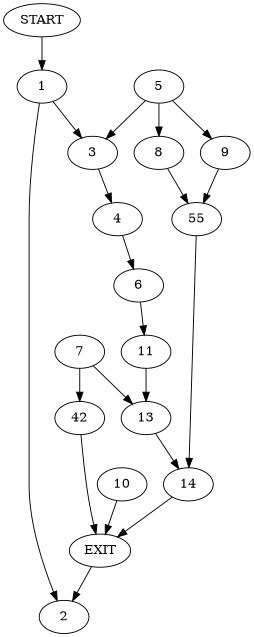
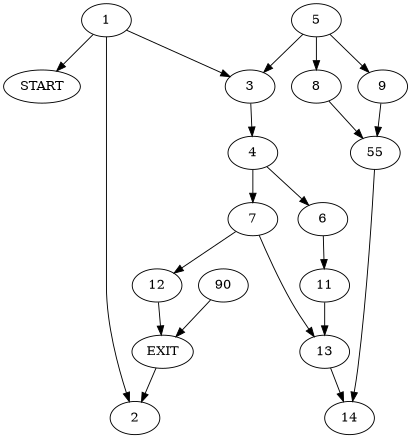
edge "START" -> "1": reversed
edge "4" -> "7": added
node "42": label "42" -> "12"
node "10": label "10" -> "90"
edge "14" -> "EXIT": removed
